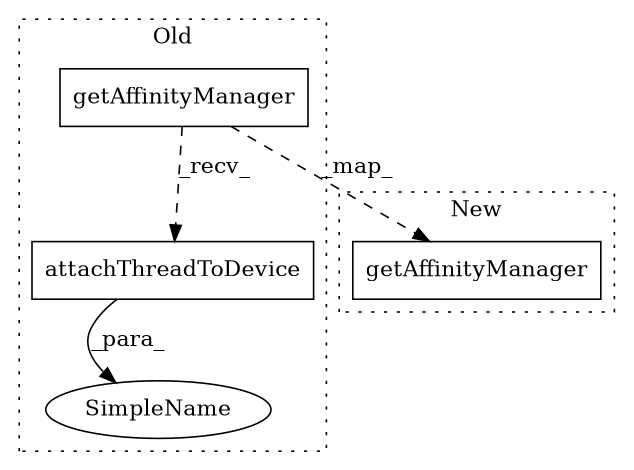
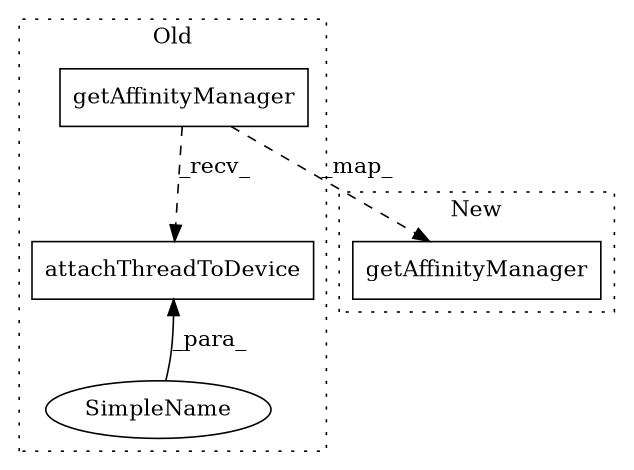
edge "attachThreadToDevice" -> "SimpleName": reversed
